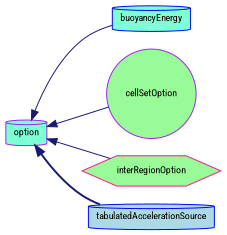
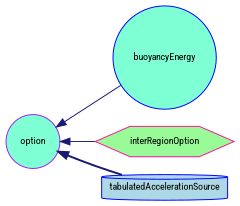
node "buoyancyEnergy": shape cylinder -> circle
node "cellSetOption": removed
node "option": shape cylinder -> circle
